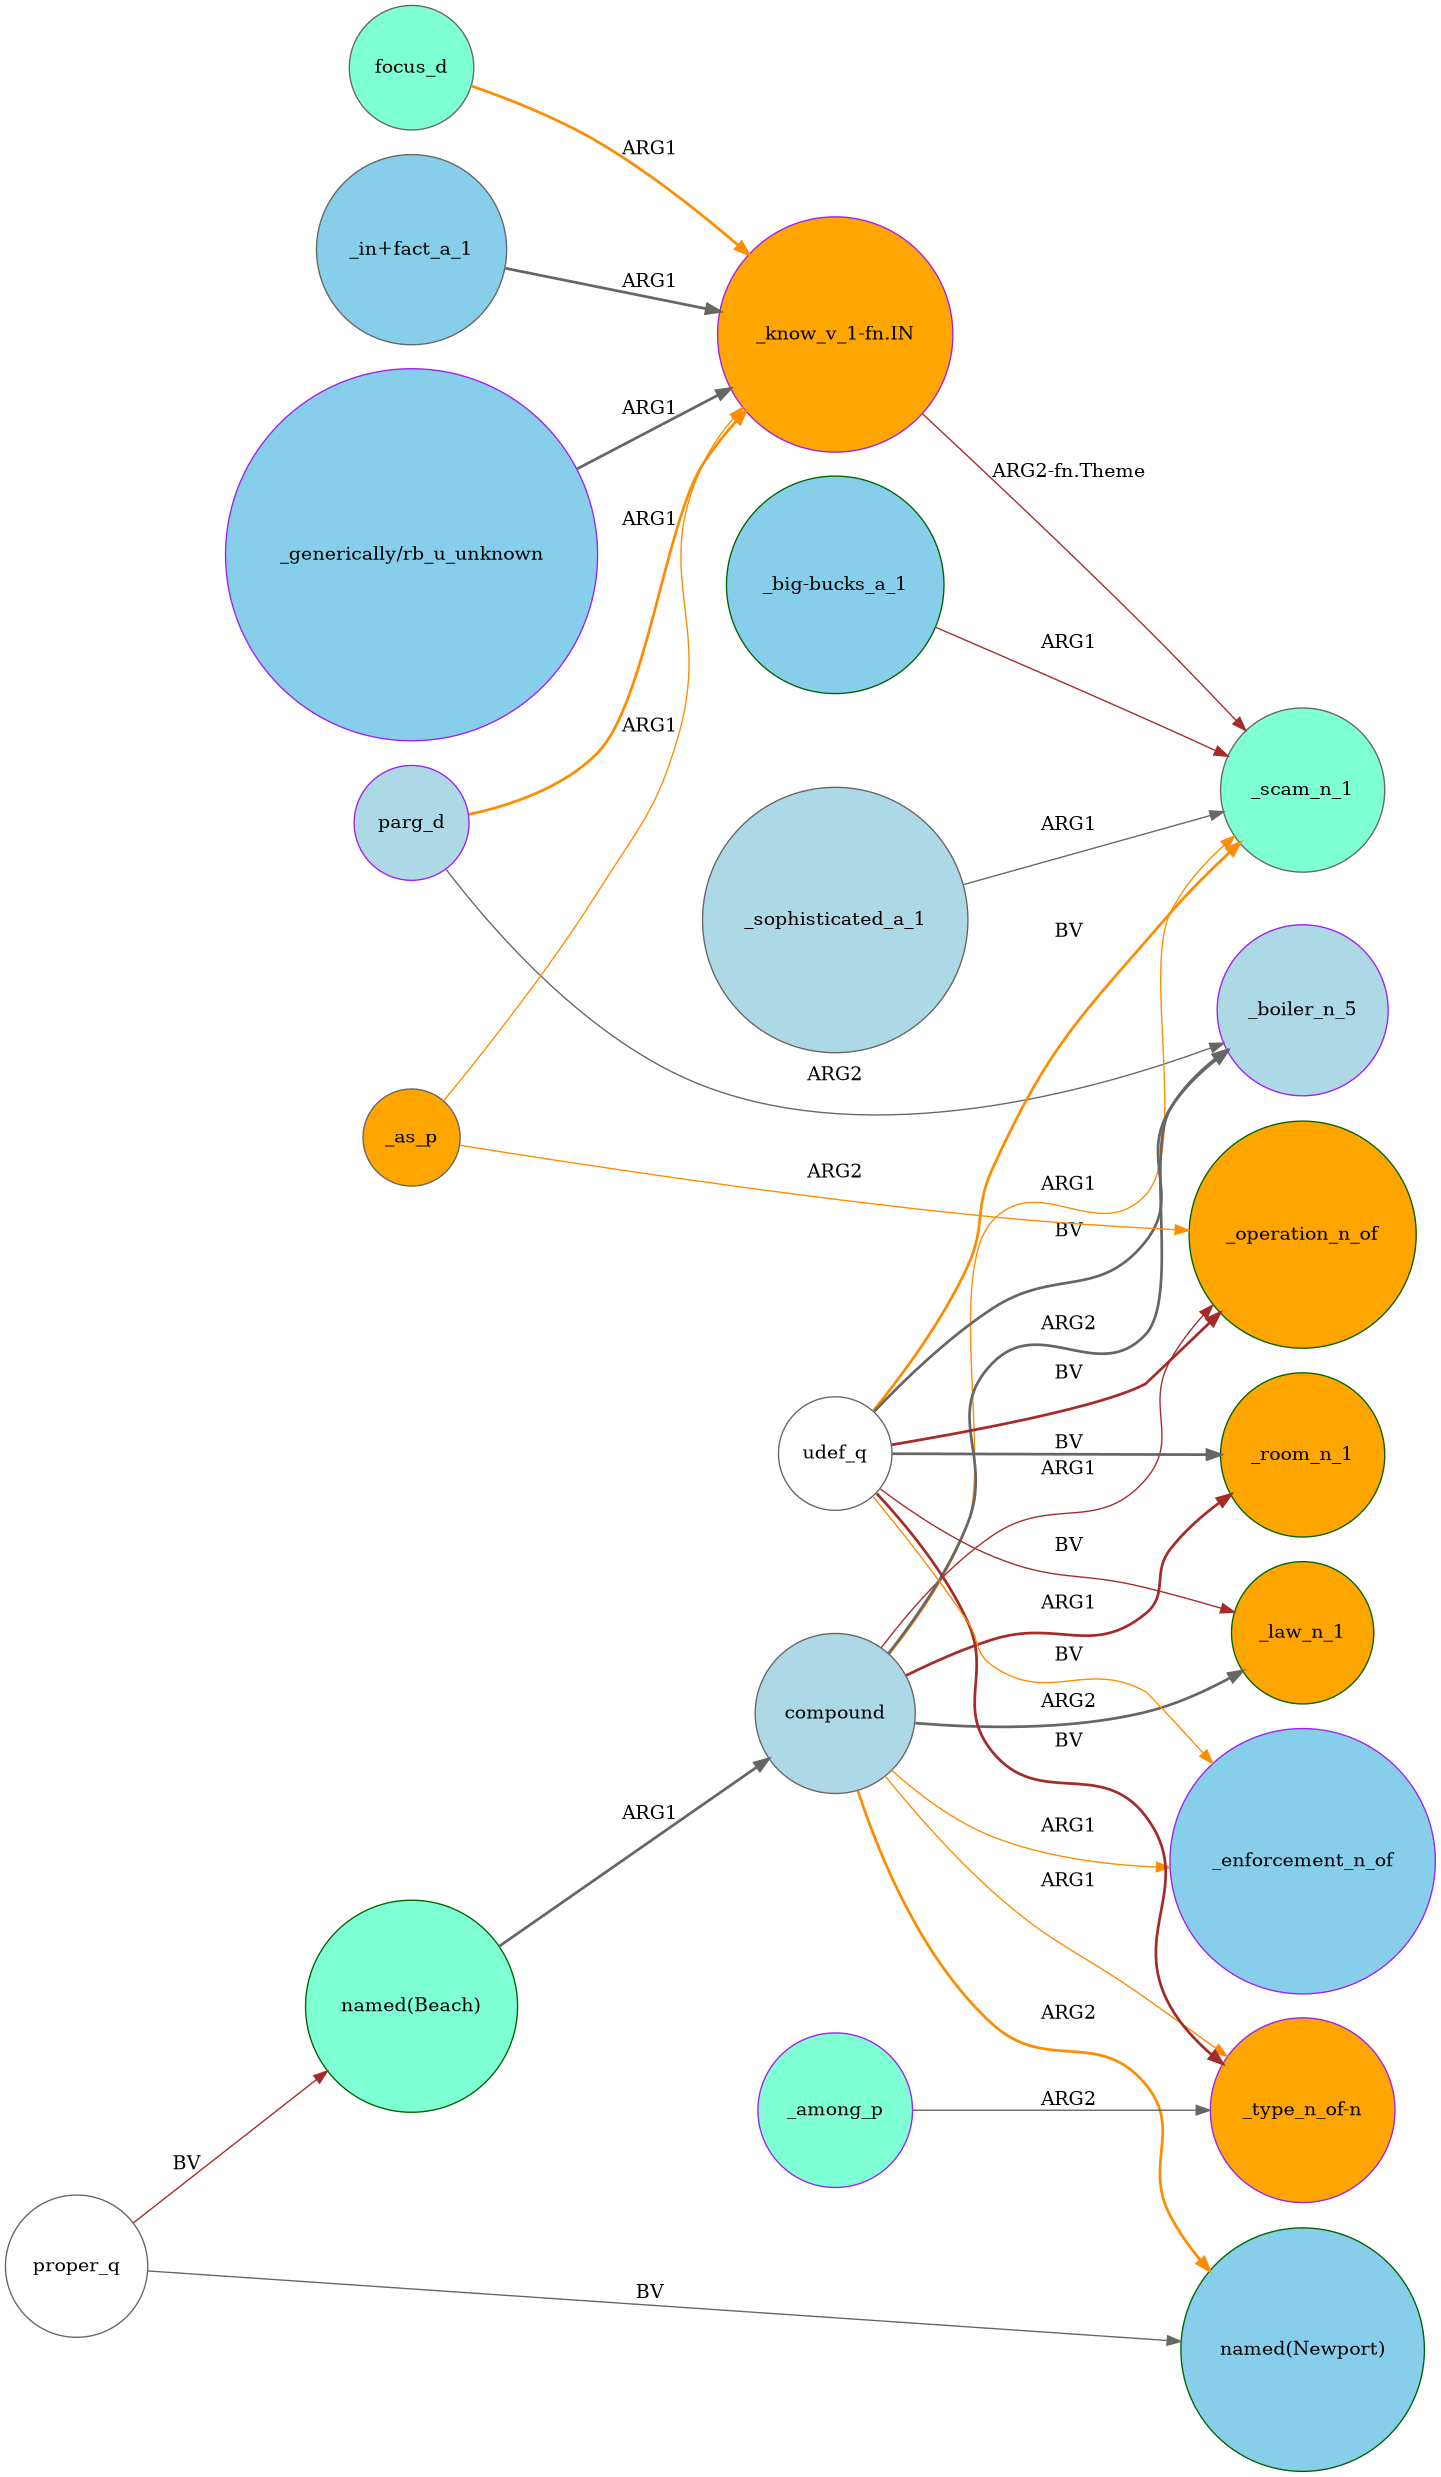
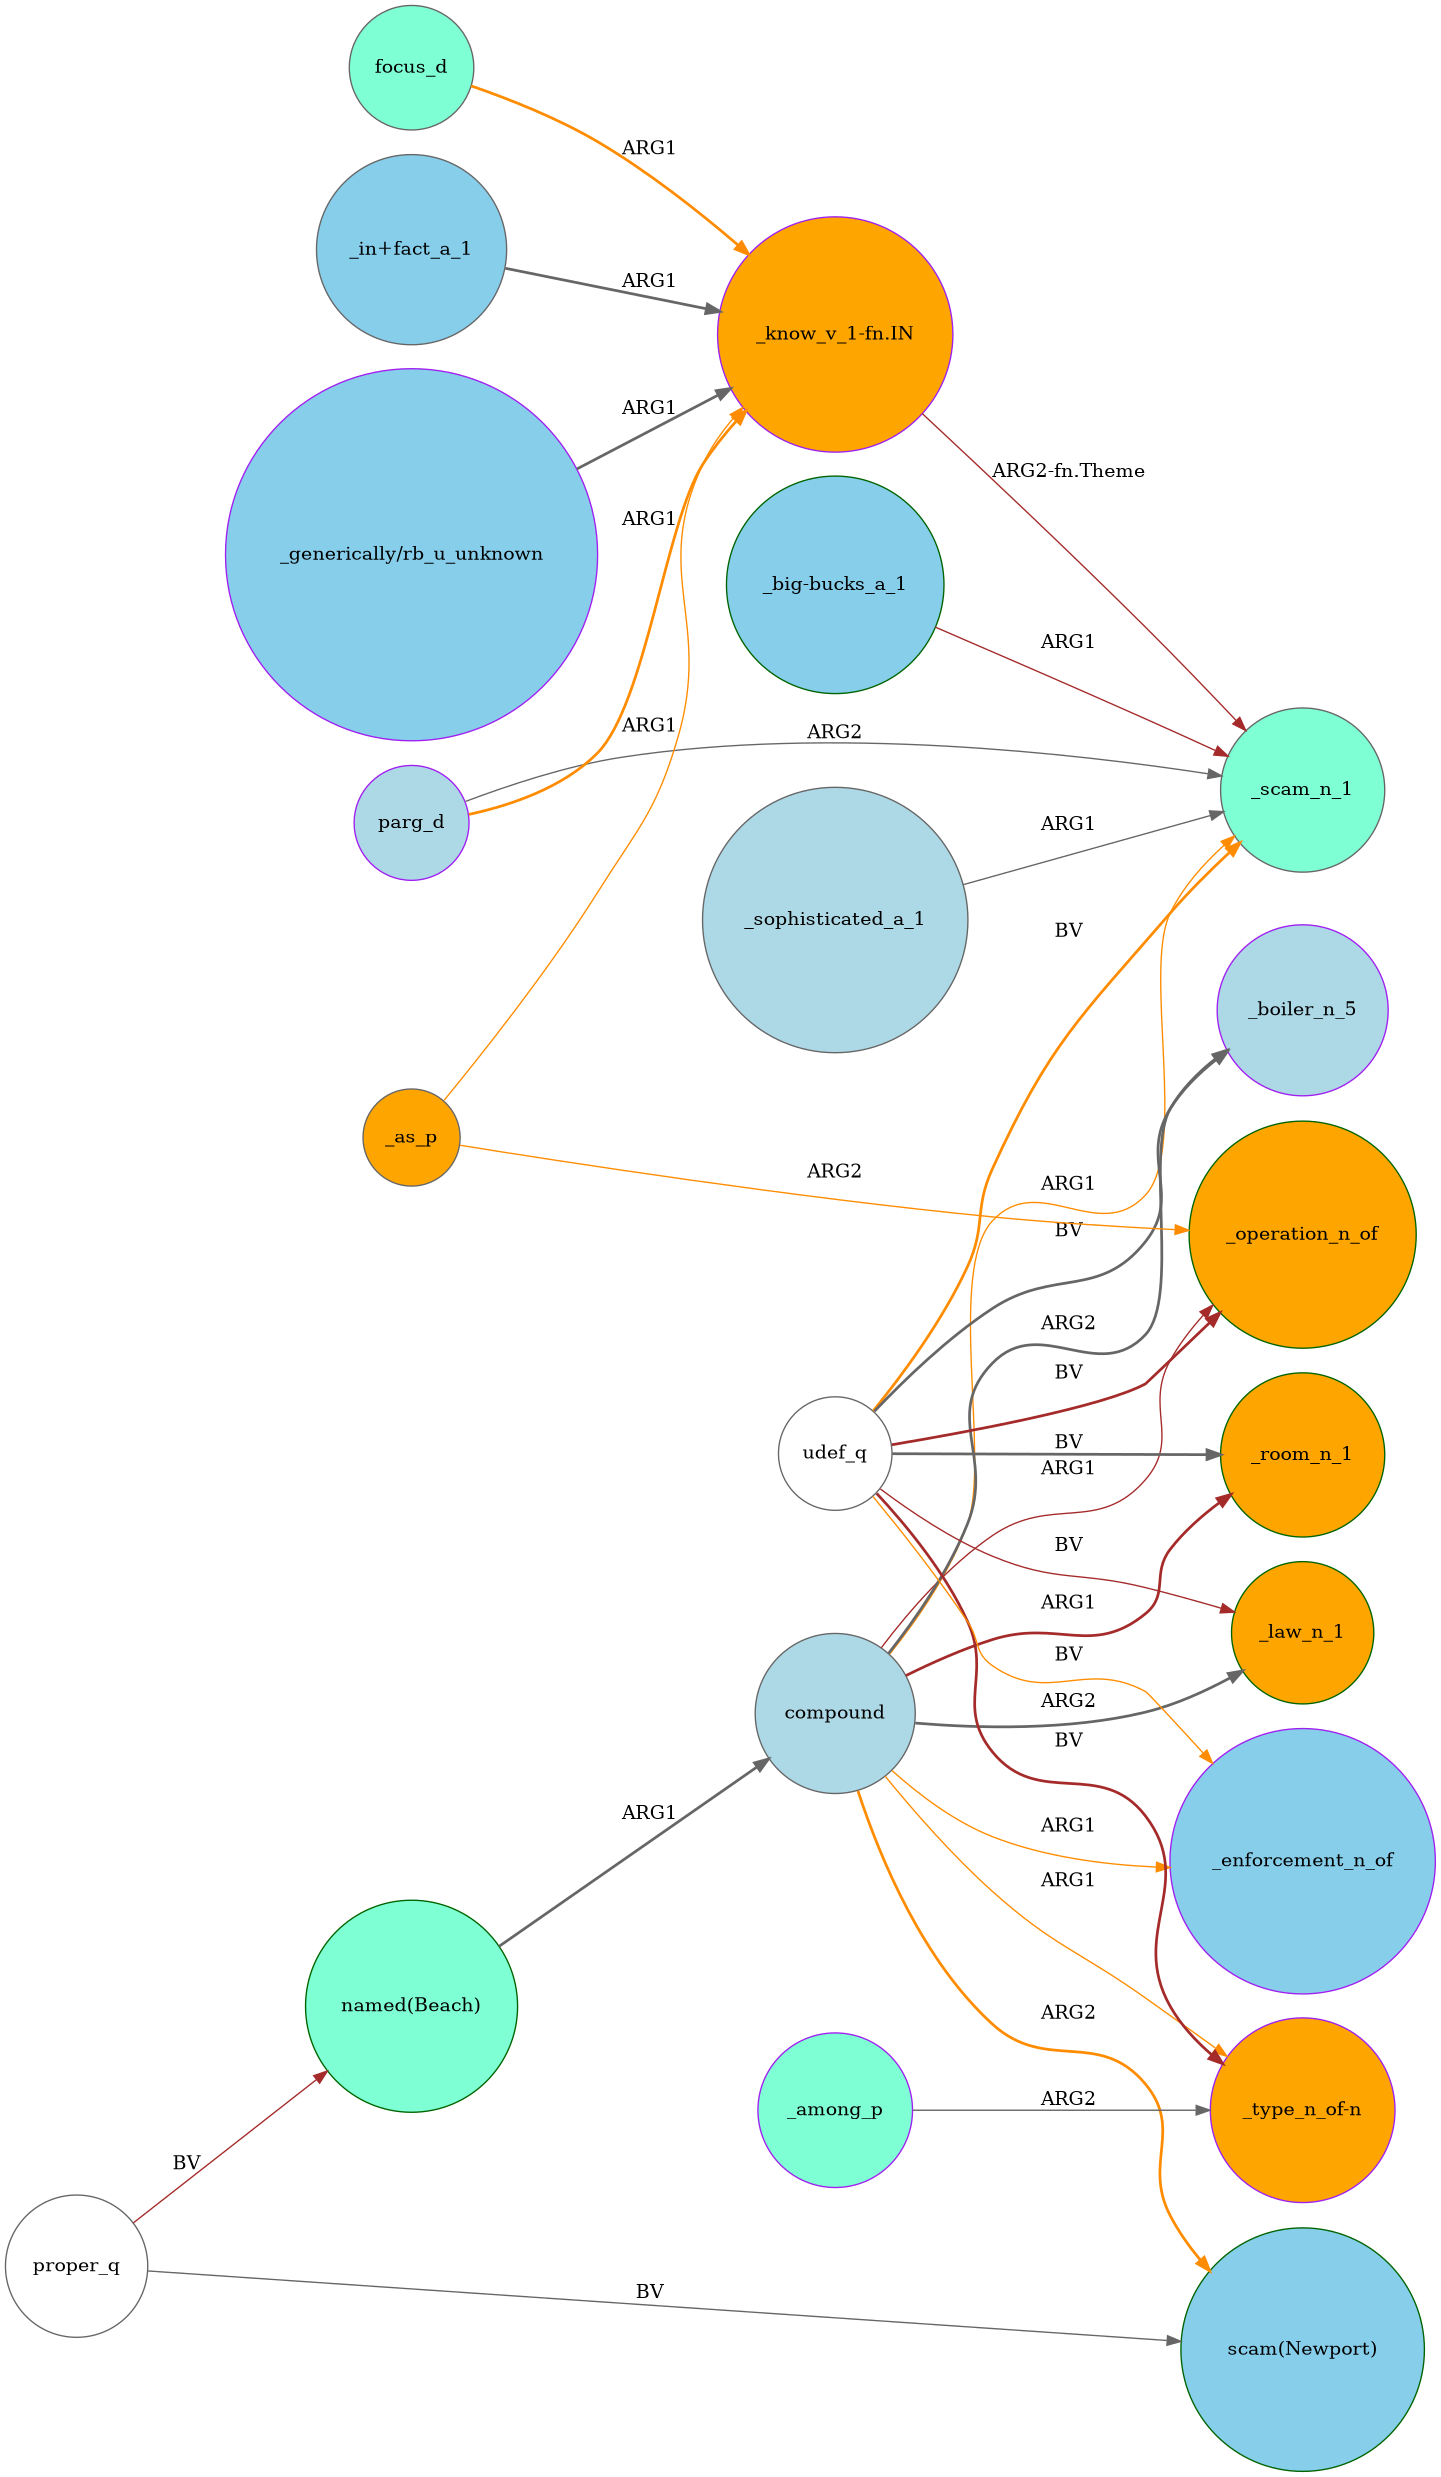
edge "parg_d" -> "_boiler_n_5": now "parg_d" -> "_scam_n_1"
node "named(Newport)": label "named(Newport)" -> "scam(Newport)"
